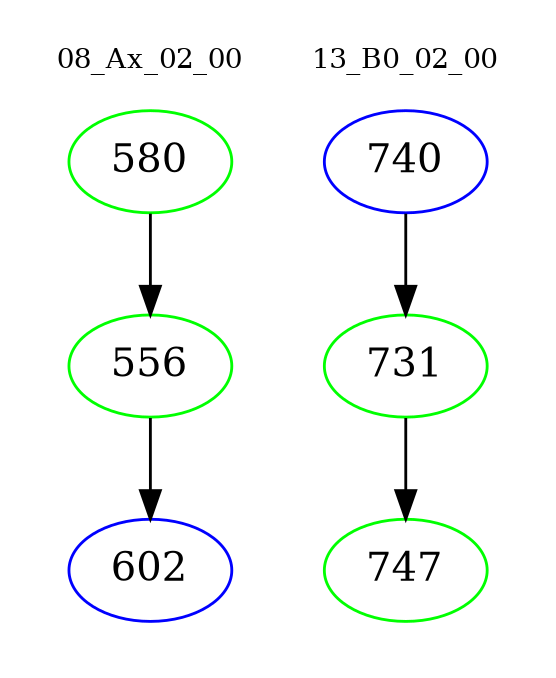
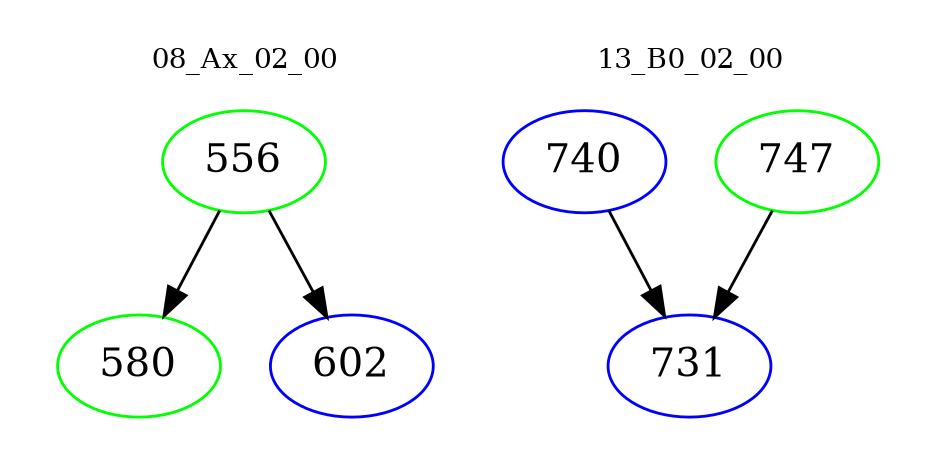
edge "580" -> "556": reversed
node "731": color green -> blue
edge "731" -> "747": reversed
